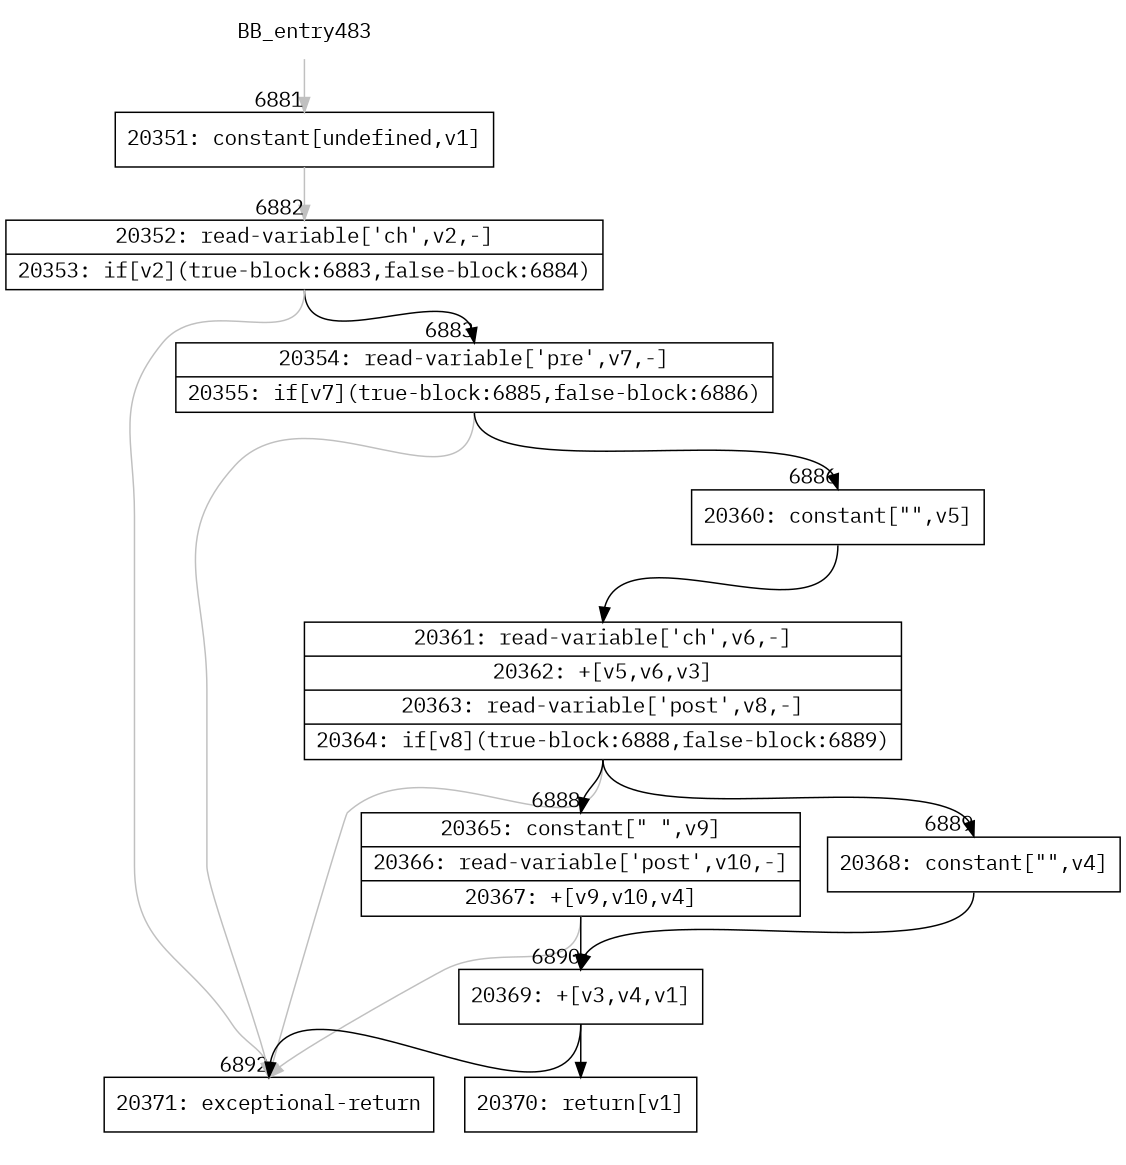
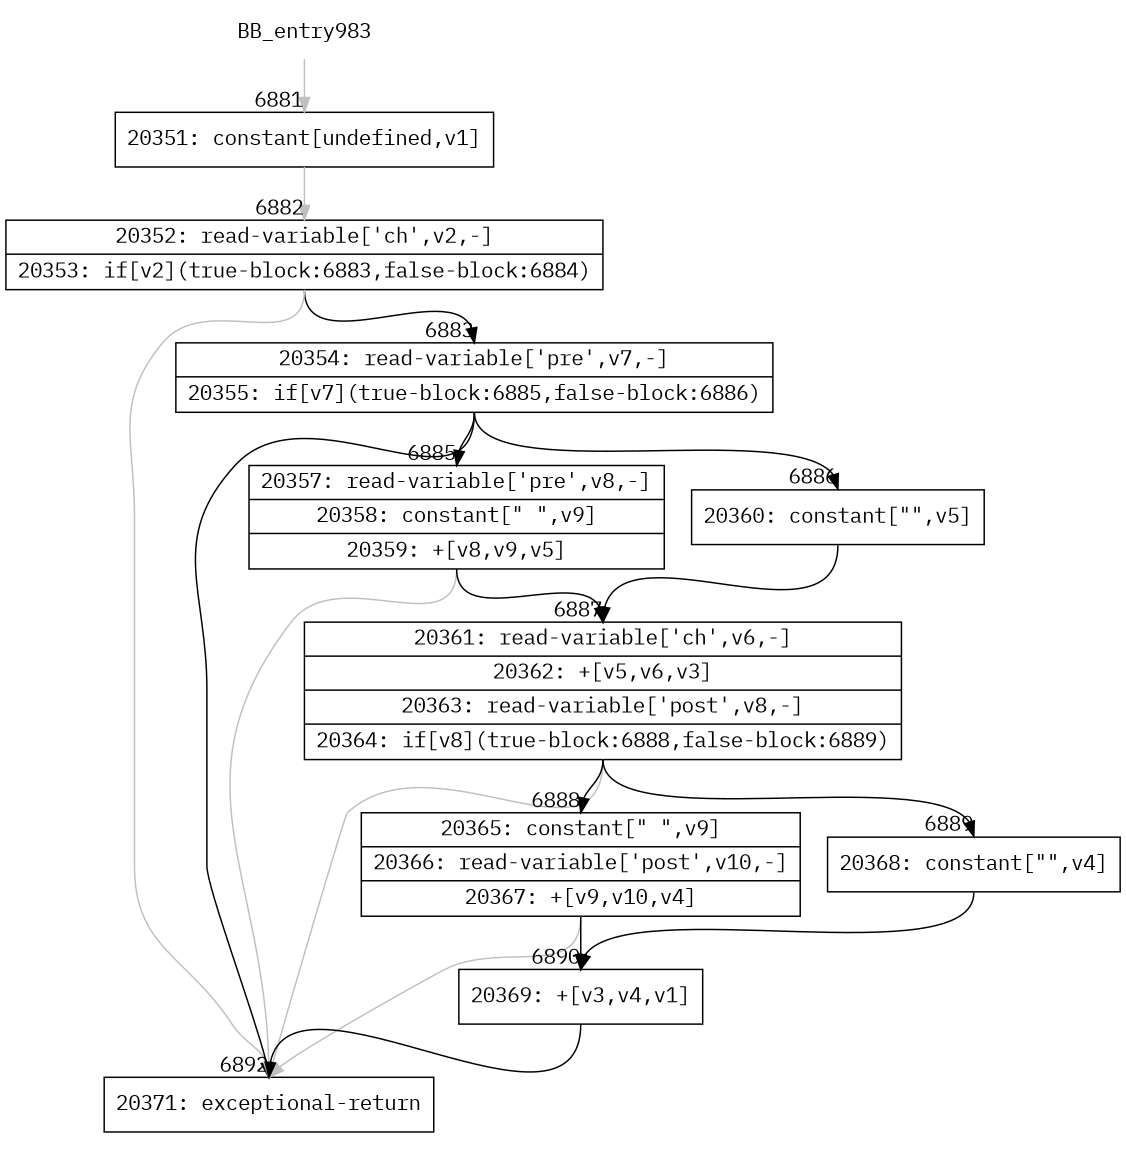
node "BB_entry483": label "BB_entry483" -> "BB_entry983"
node "20357: read-variable['pre',v8,-]": added
edge "20354: read-variable['pre',v7,-]" -> "20371: exceptional-return": color gray -> black
node "20370: return[v1]": removed
